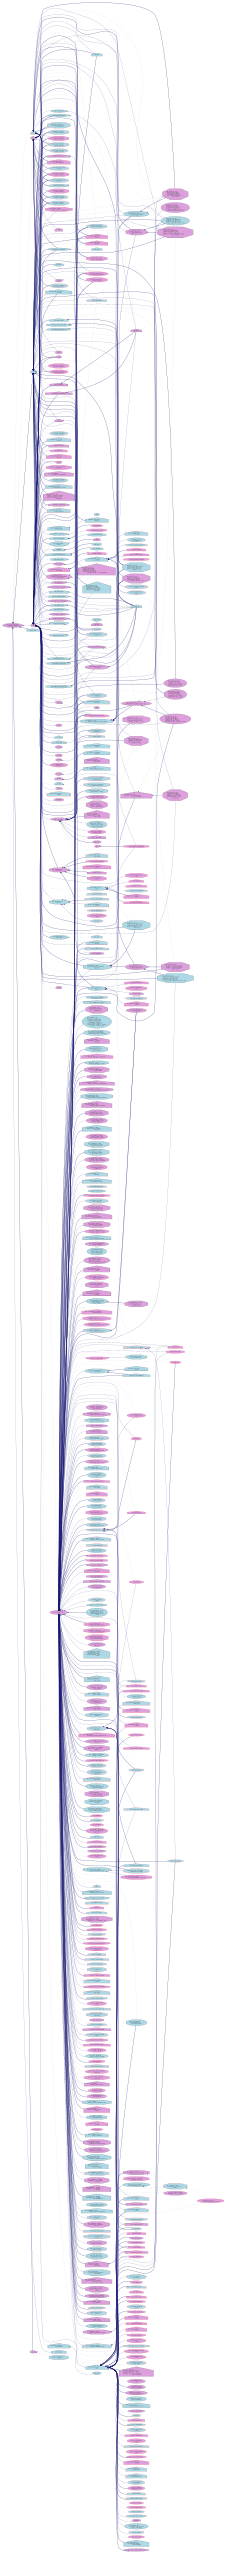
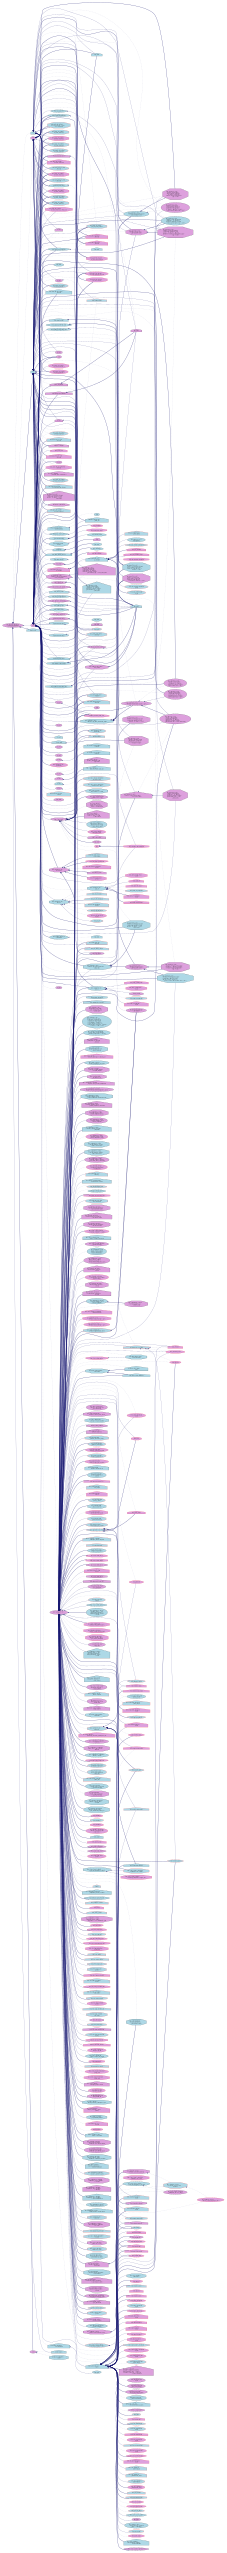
node "hpx::lcos::local::detail ::counting_semaphore::wait": shape house -> ellipse
